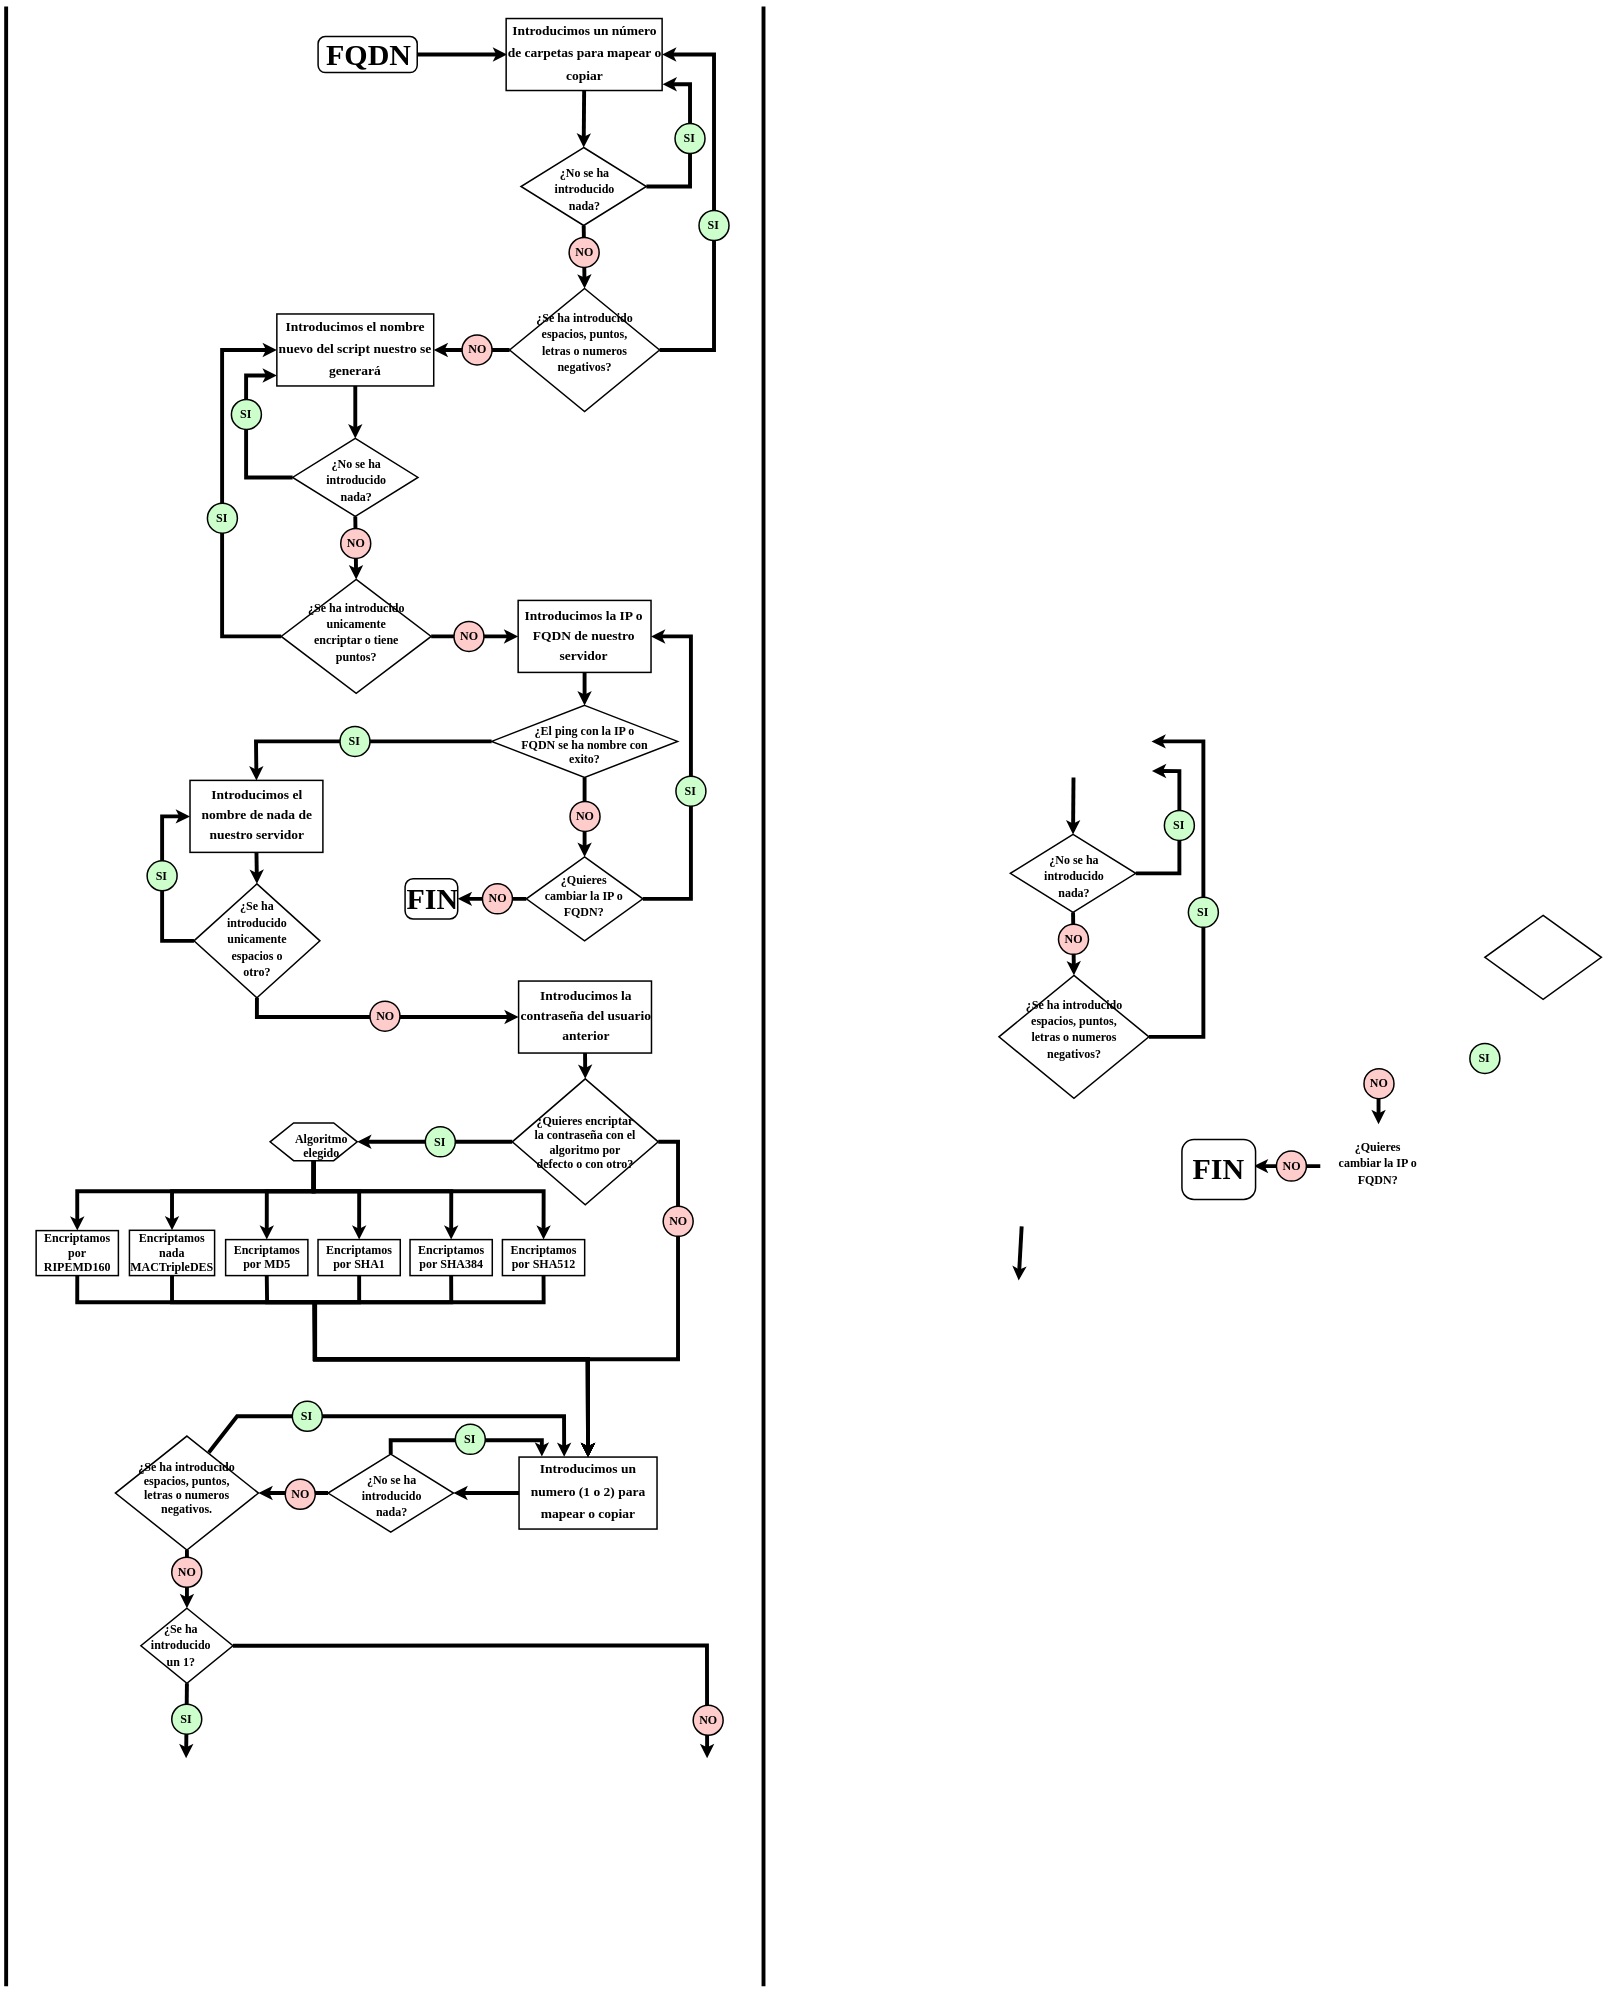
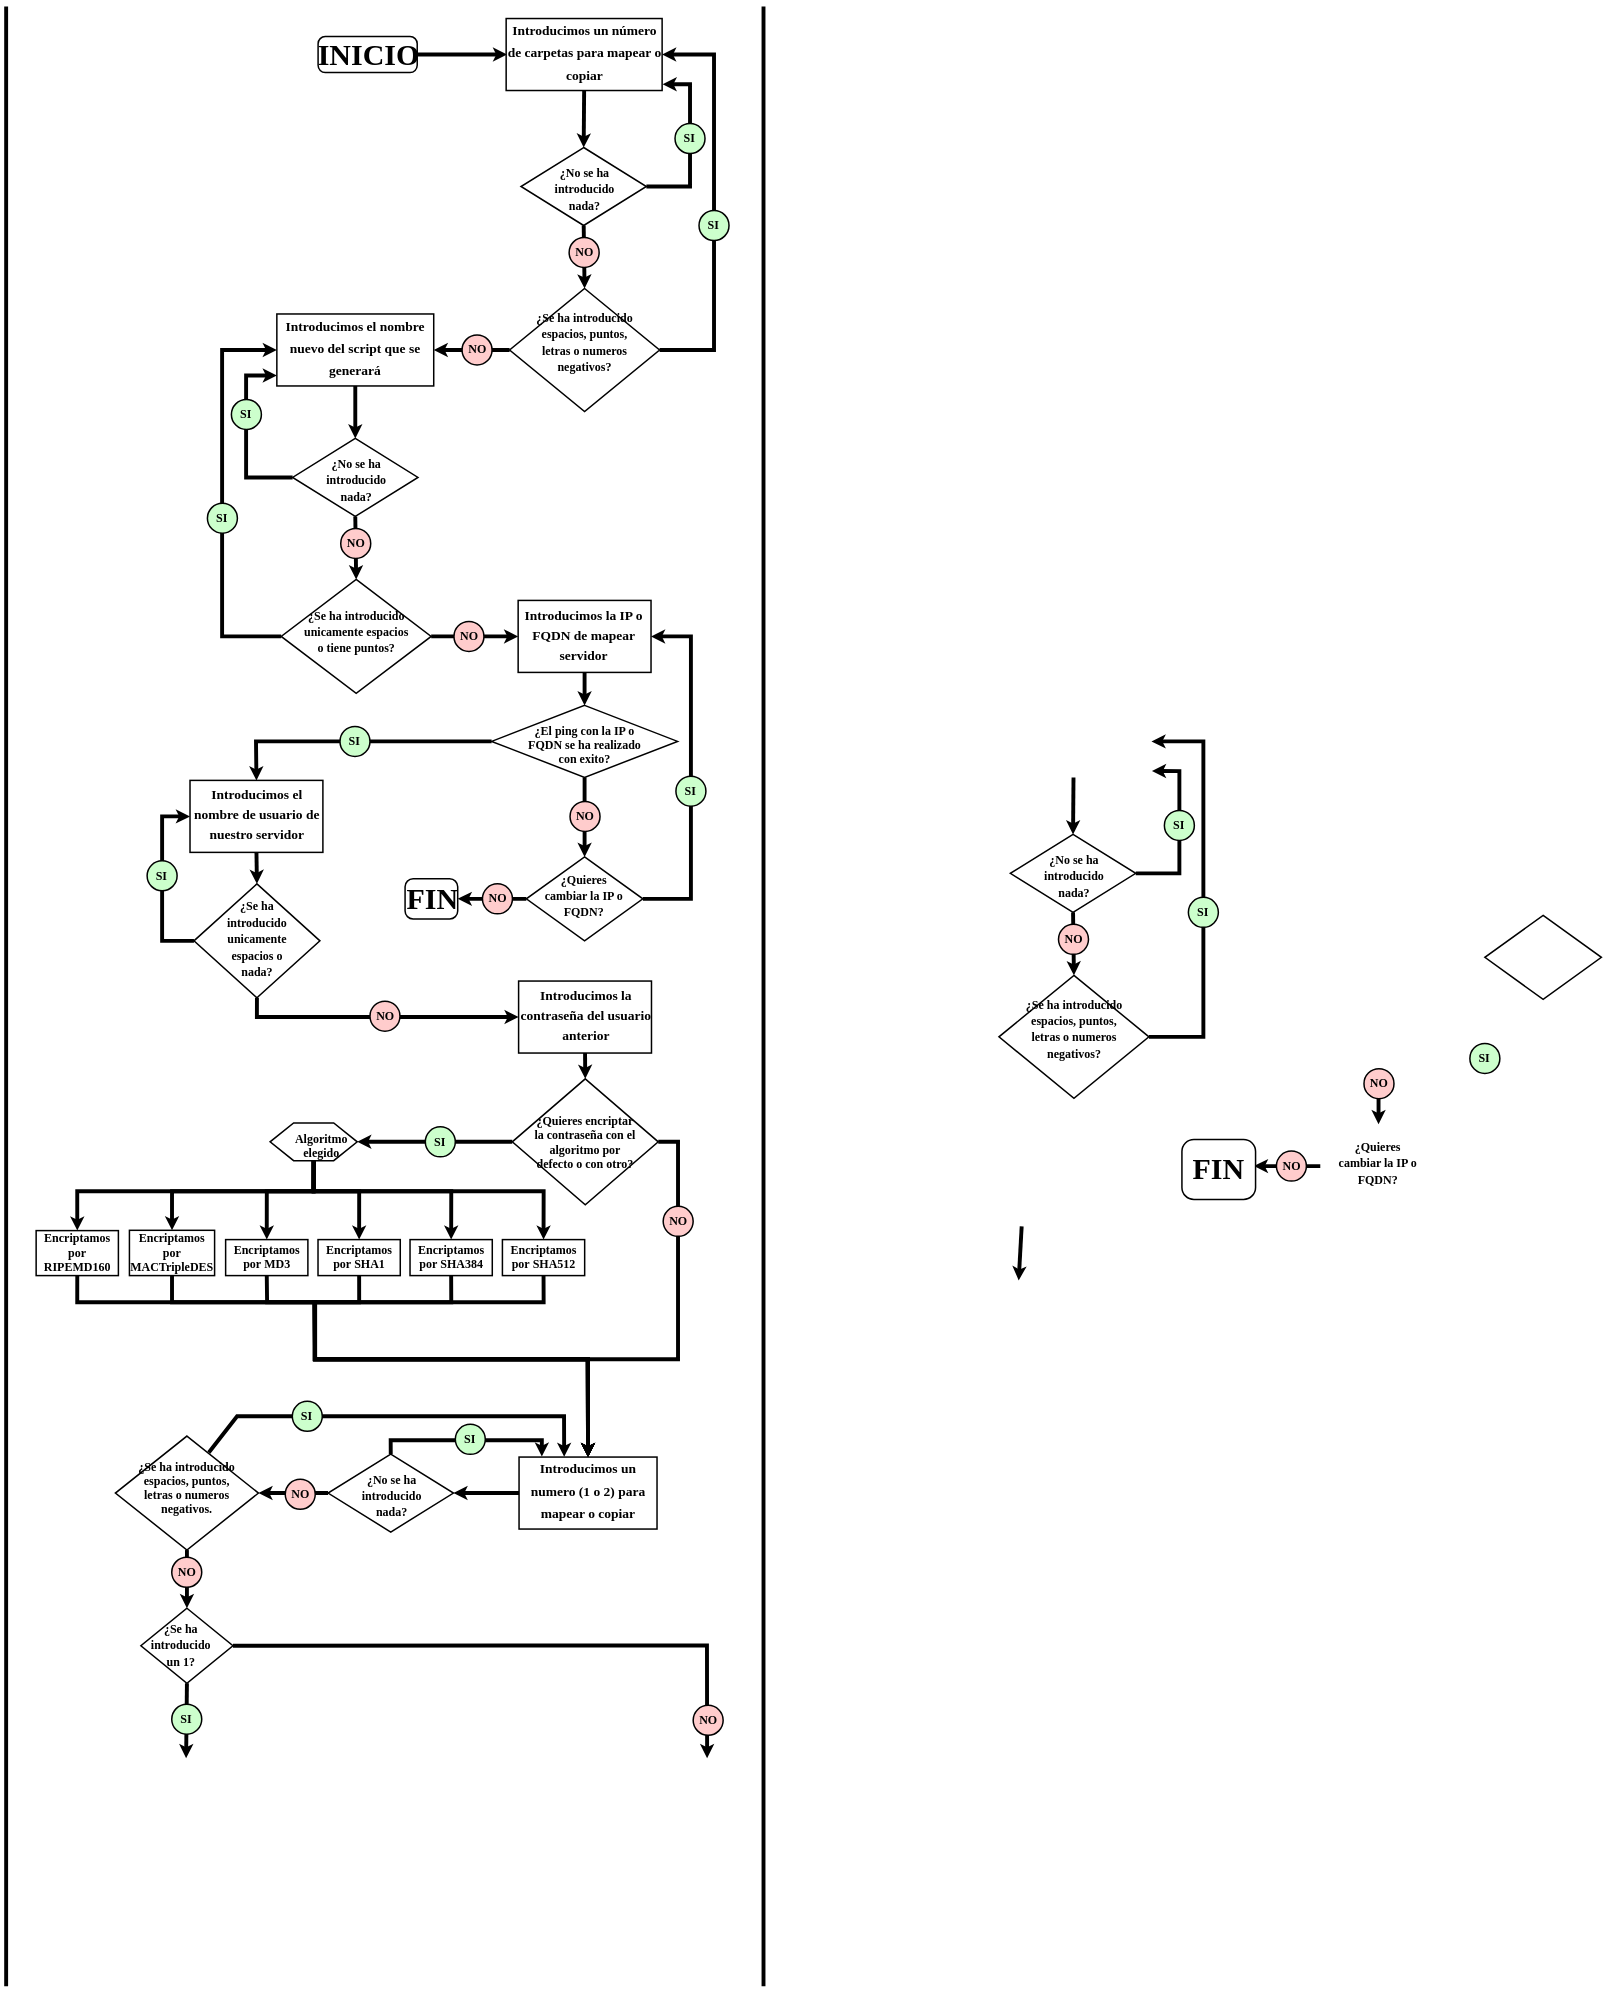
node "FQDN": label "FQDN" -> "INICIO"
node "Introducimos el nombre nuevo del script nuestro se generará": label "Introducimos el nombre nuevo del script nuestro se generará" -> "Introducimos el nombre nuevo del script que se generará"
node "¿Se ha introducido unicamente encriptar o tiene puntos?": label "¿Se ha introducido unicamente encriptar o tiene puntos?" -> "¿Se ha introducido unicamente espacios o tiene puntos?"
node "Introducimos la IP o FQDN de nuestro servidor": label "Introducimos la IP o FQDN de nuestro servidor" -> "Introducimos la IP o FQDN de mapear servidor"
node "¿El ping con la IP o FQDN se ha nombre con exito?": label "¿El ping con la IP o FQDN se ha nombre con exito?" -> "¿El ping con la IP o FQDN se ha realizado con exito?"
node "Introducimos el nombre de nada de nuestro servidor": label "Introducimos el nombre de nada de nuestro servidor" -> "Introducimos el nombre de usuario de nuestro servidor"
node "¿Se ha introducido unicamente espacios o otro?": label "¿Se ha introducido unicamente espacios o otro?" -> "¿Se ha introducido unicamente espacios o nada?"
node "Encriptamos nada MACTripleDES": label "Encriptamos nada MACTripleDES" -> "Encriptamos por MACTripleDES"
node "Encriptamos por MD5": label "Encriptamos por MD5" -> "Encriptamos por MD3"
